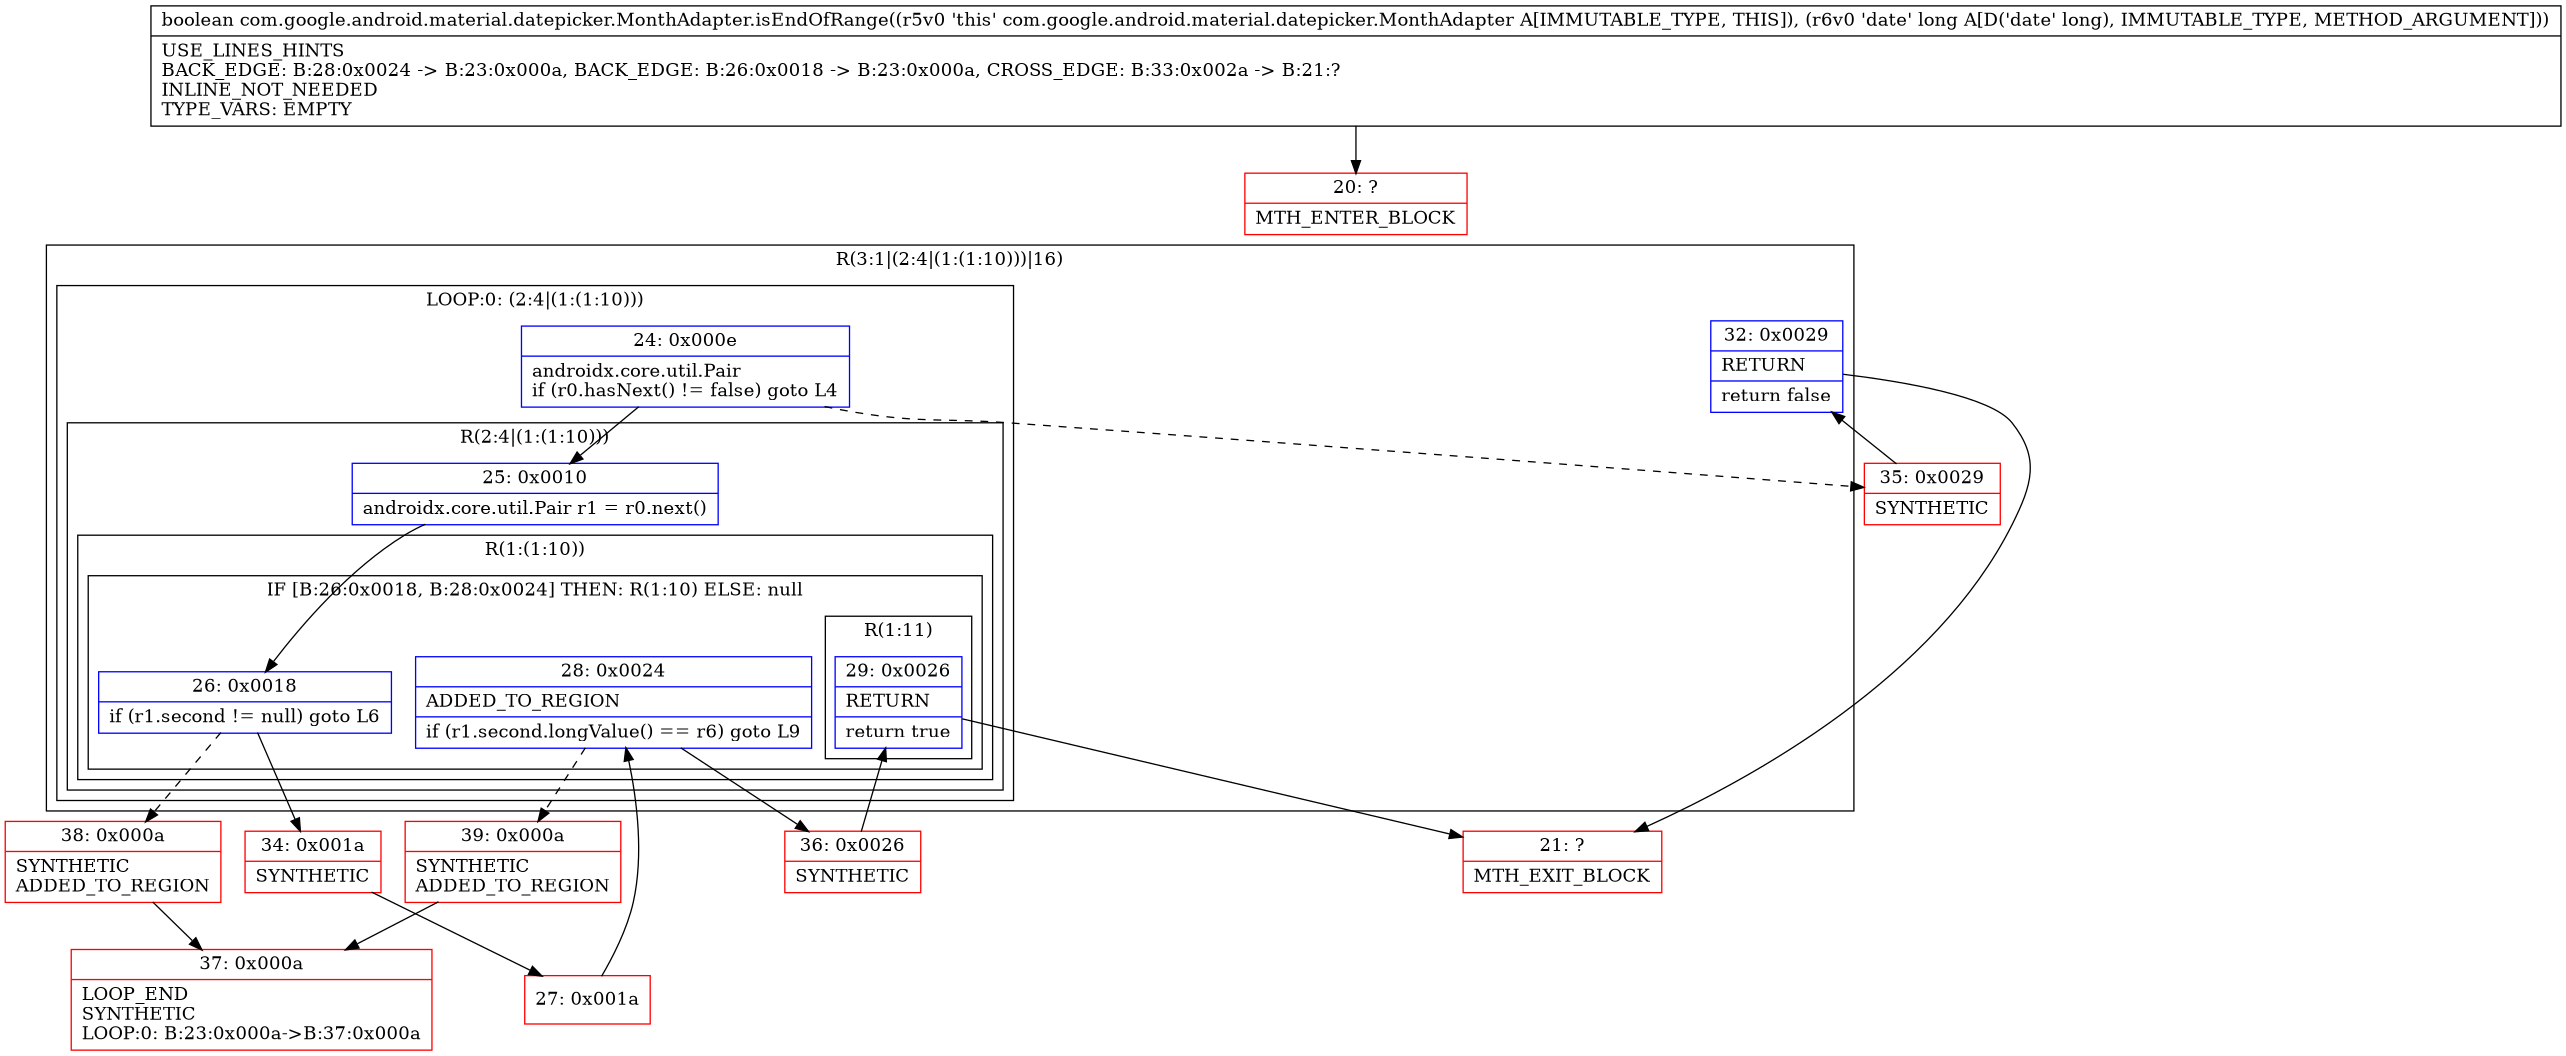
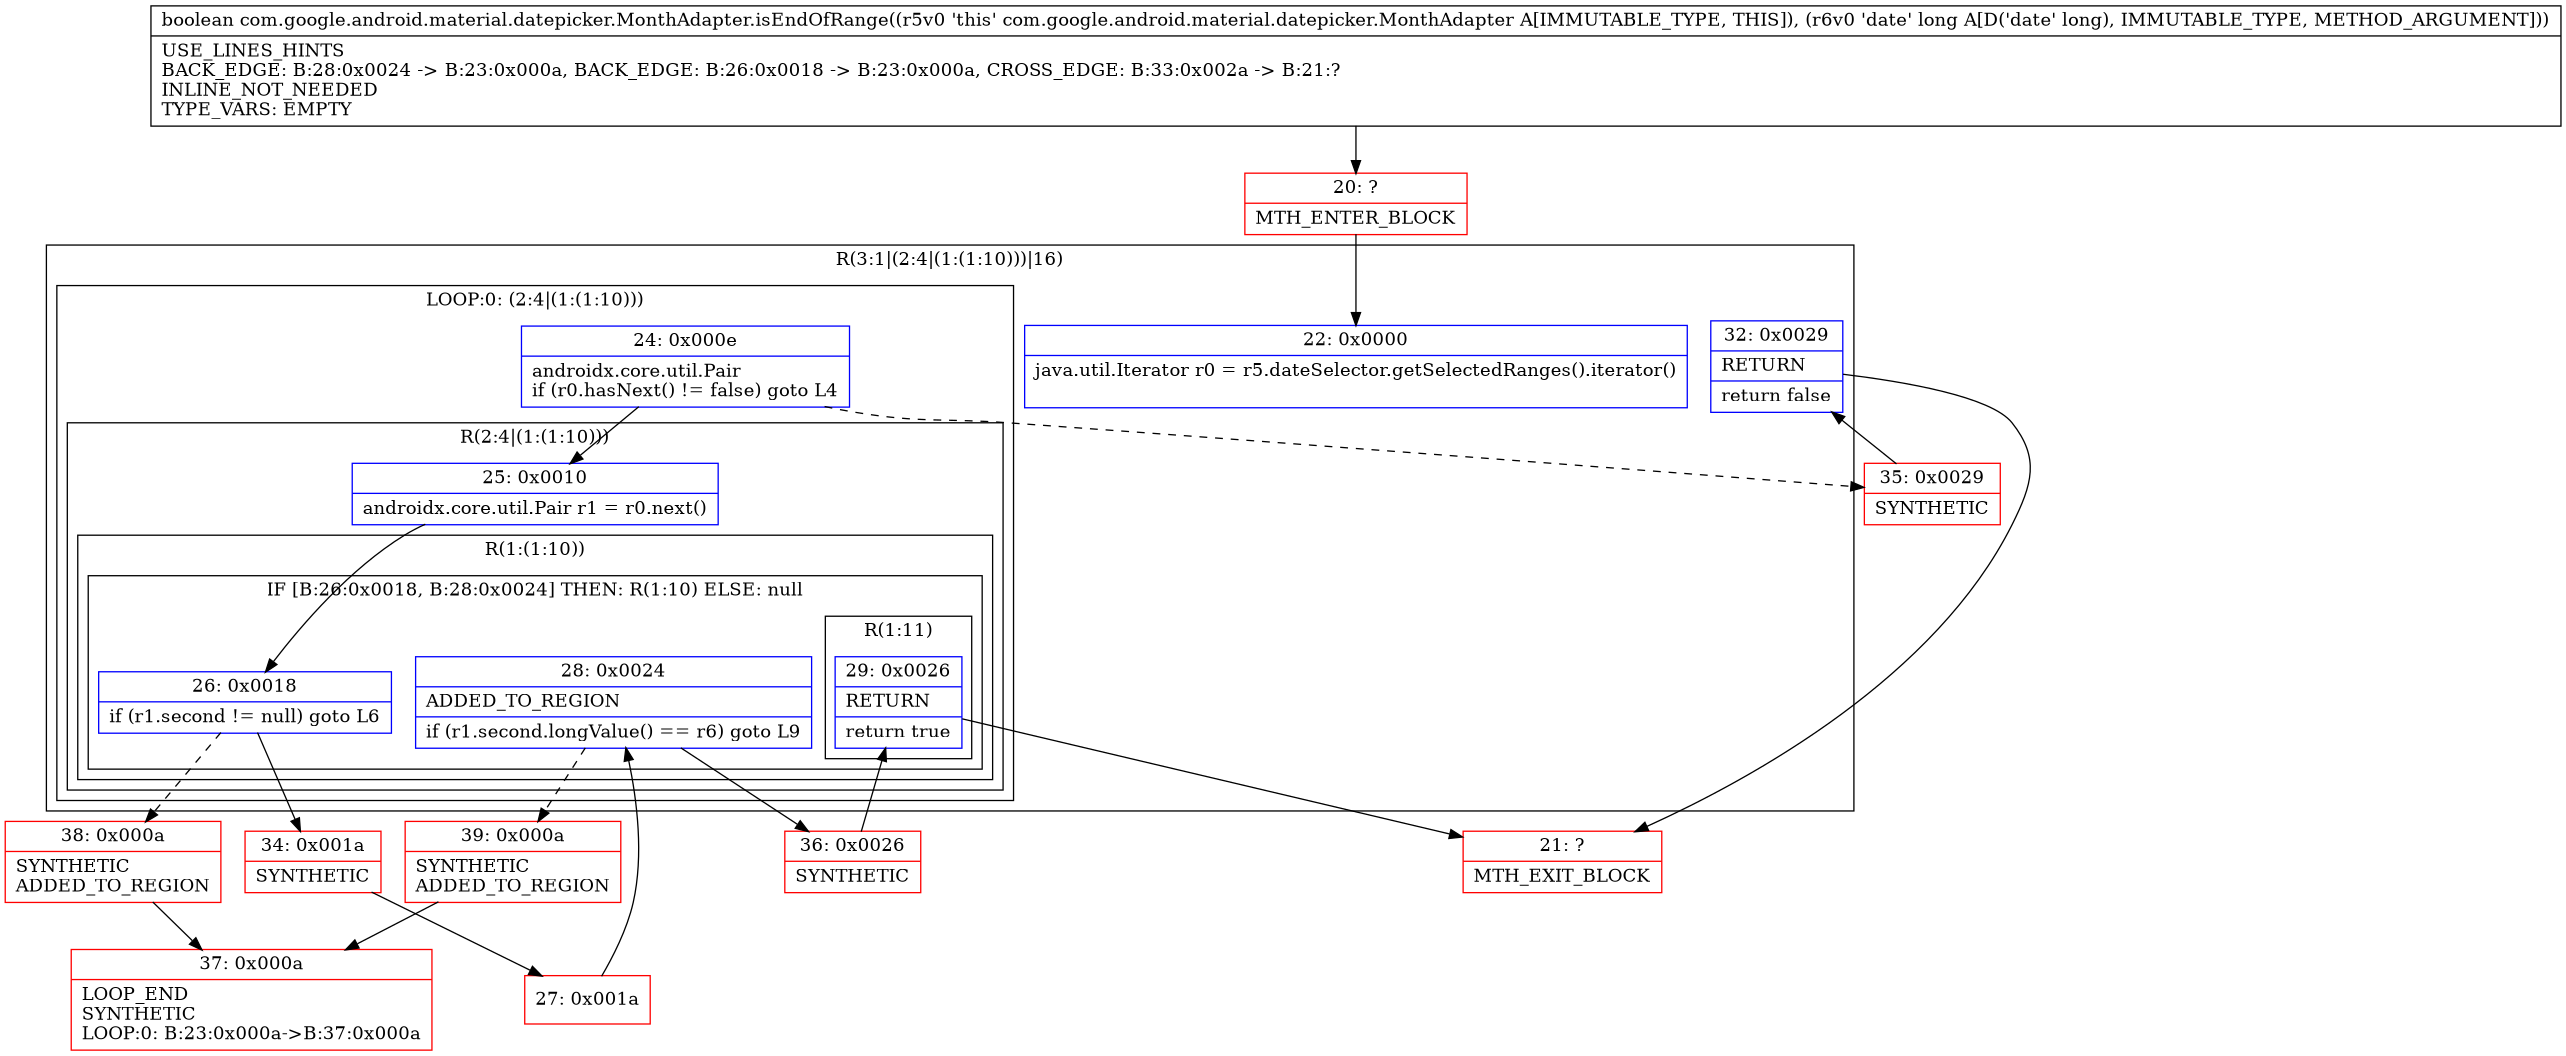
node "22: 0x0000": added
